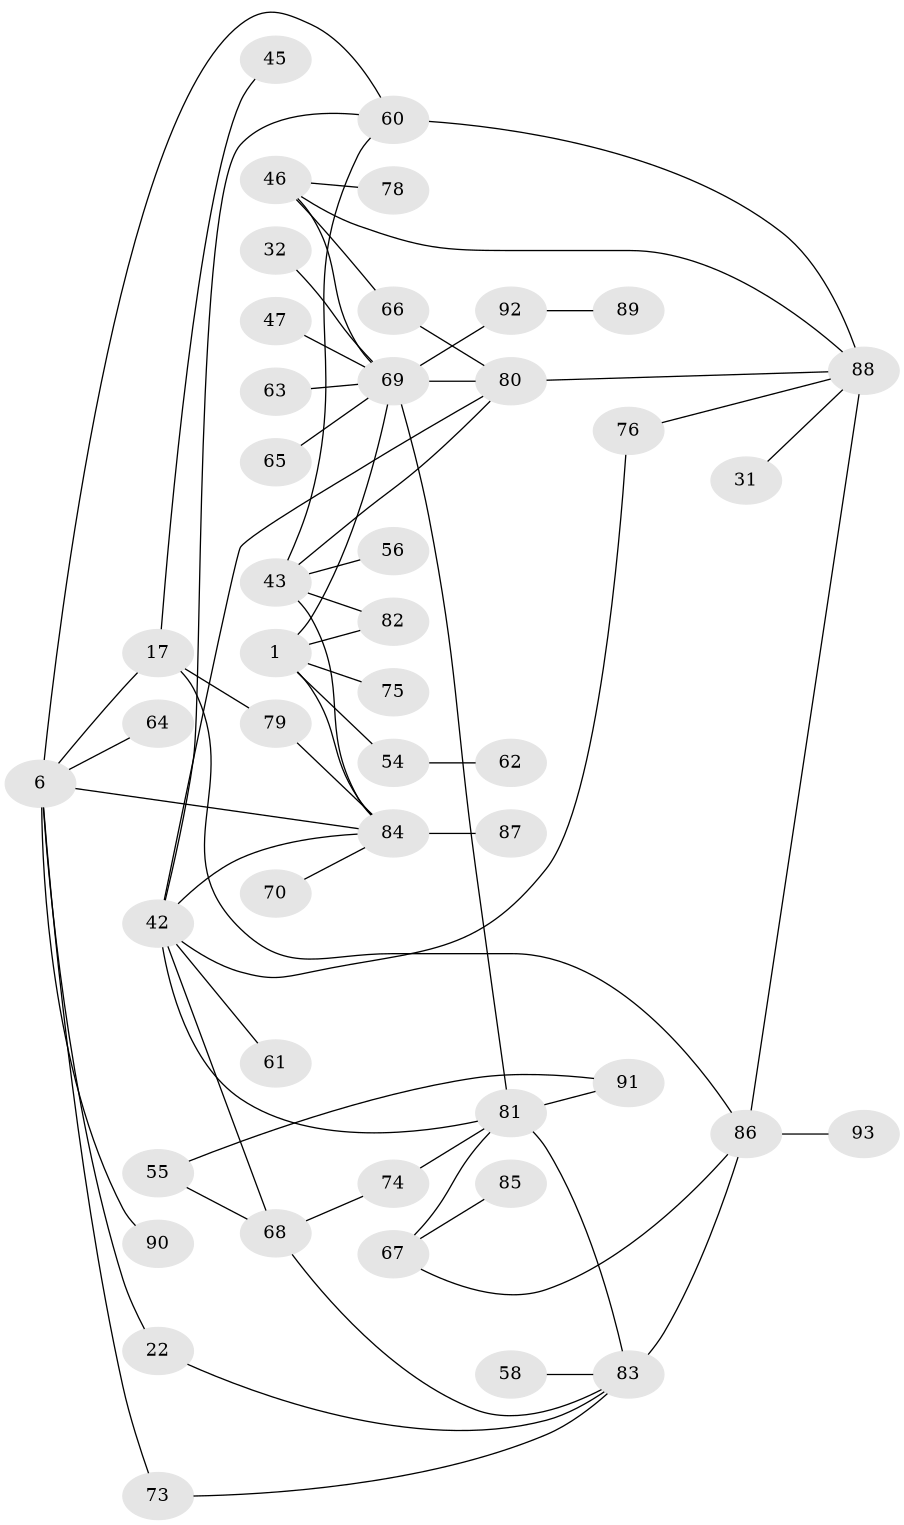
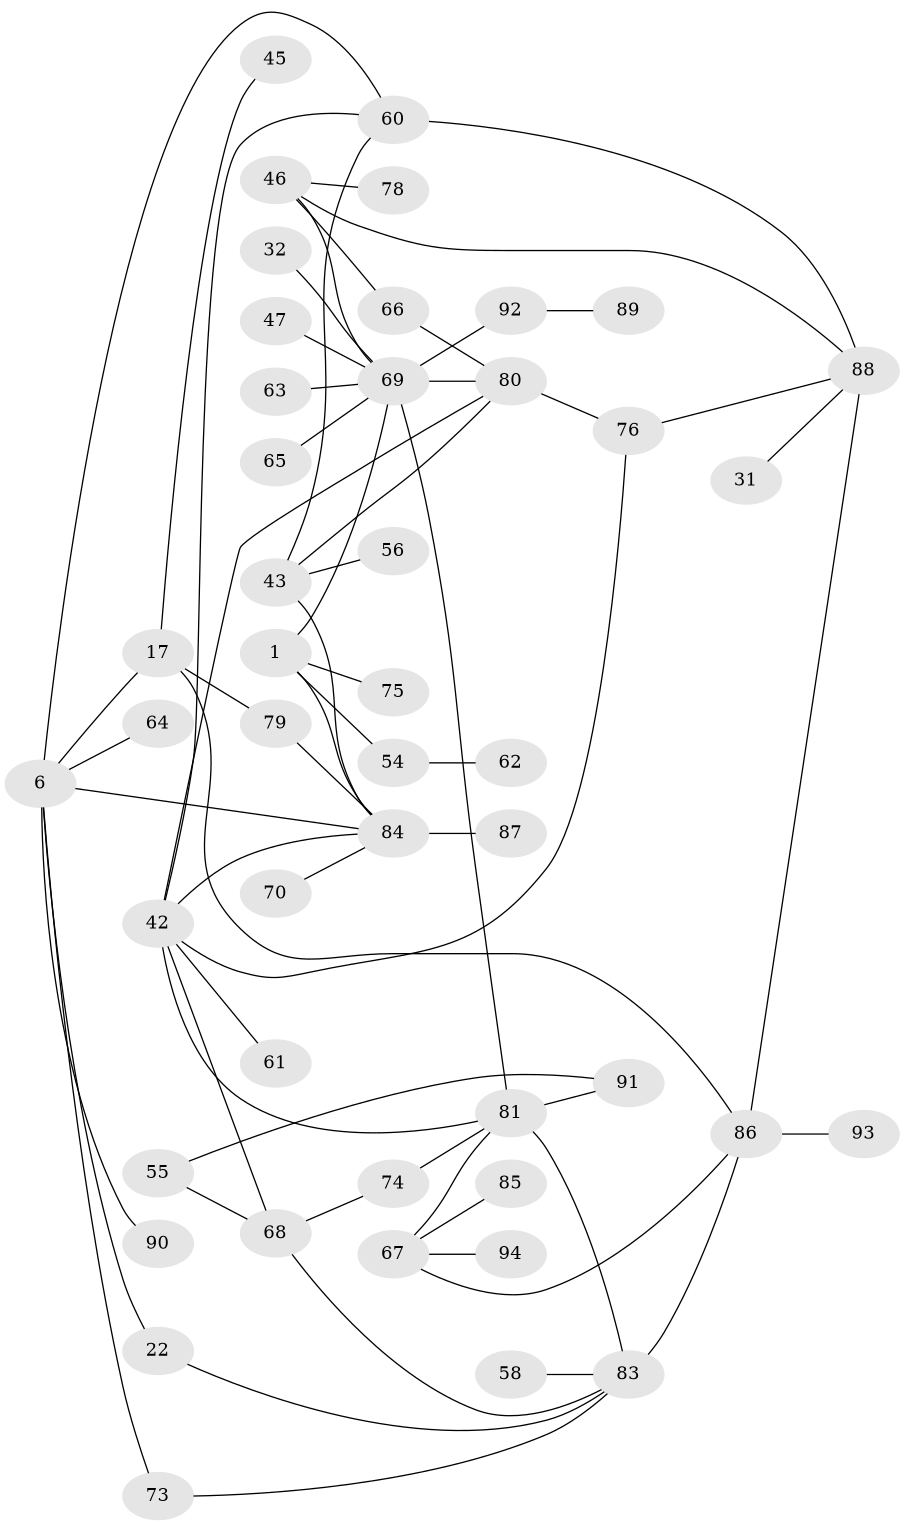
edge "88" -- "80": now "76" -- "80"
node "82": removed
node "94": added
